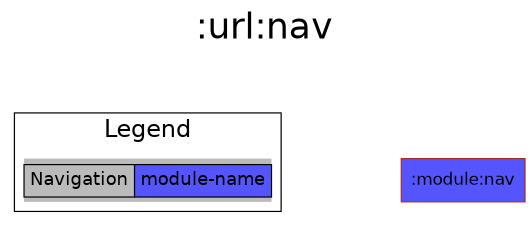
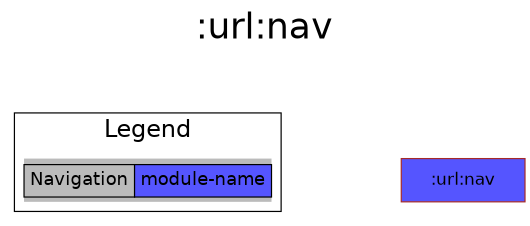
node ":module:nav": label ":module:nav" -> ":url:nav"
